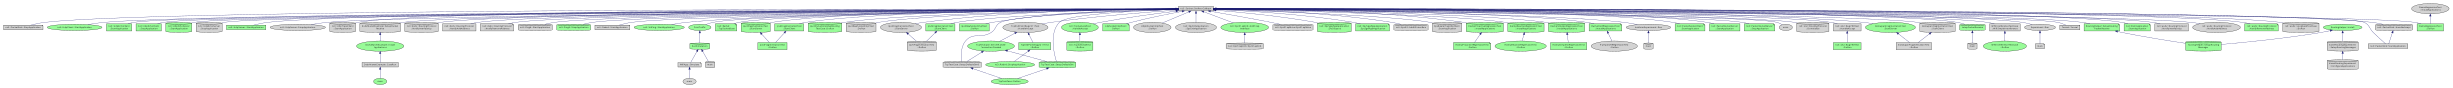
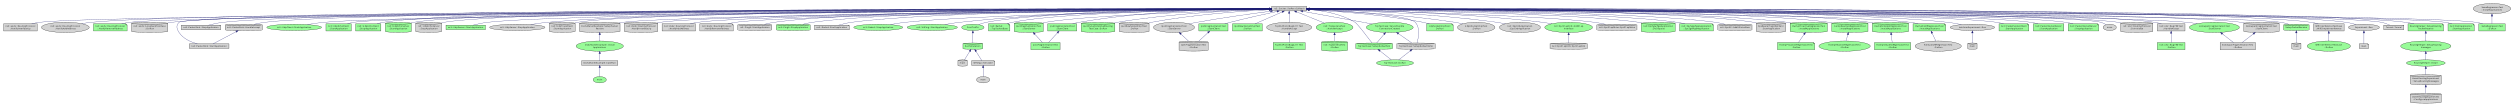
edge "TcpTestCase::ServerHandle ConnectionCreated" -> "TcpEndPointBug2211Test ::HandleAccept": now "TcpTestCase::ServerHandle ConnectionCreated" -> "ns3::Socket::SetRecvCallback"
edge "RoutingHelper::SetupRouting Messages" -> "RoutingHelper::Install": reversed
node "RoutingHelper::SetupRouting Messages": shape cylinder -> ellipse
edge "ns3::Radvd::StopApplication" -> "TcpEndPointBug2211Test ::DoRun": now "ns3::Radvd::StopApplication" -> "ns3::Socket::SetRecvCallback"
